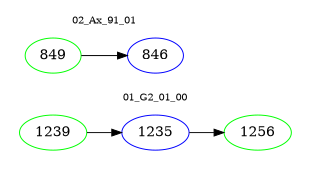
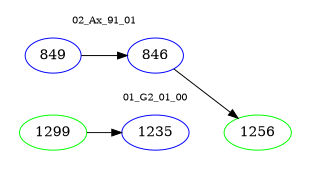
node "849": color green -> blue
node "1239": label "1239" -> "1299"
edge "1235" -> "1256": now "846" -> "1256"
